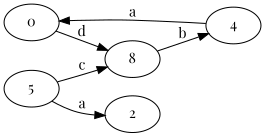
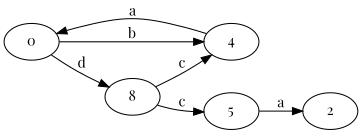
edge "8" -> "4": label "b" -> "c"
edge "0" -> "4": added, label "b"
edge "5" -> "8": reversed
